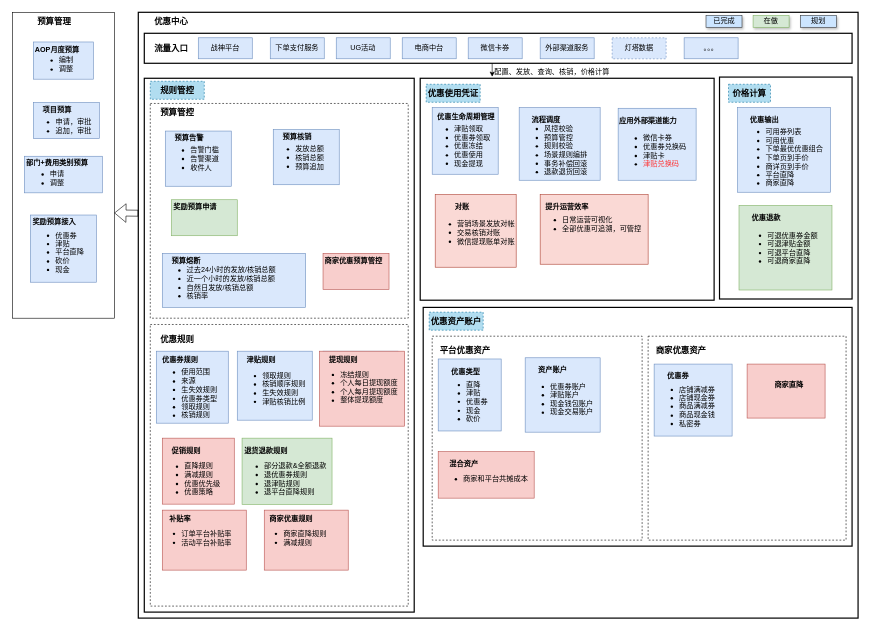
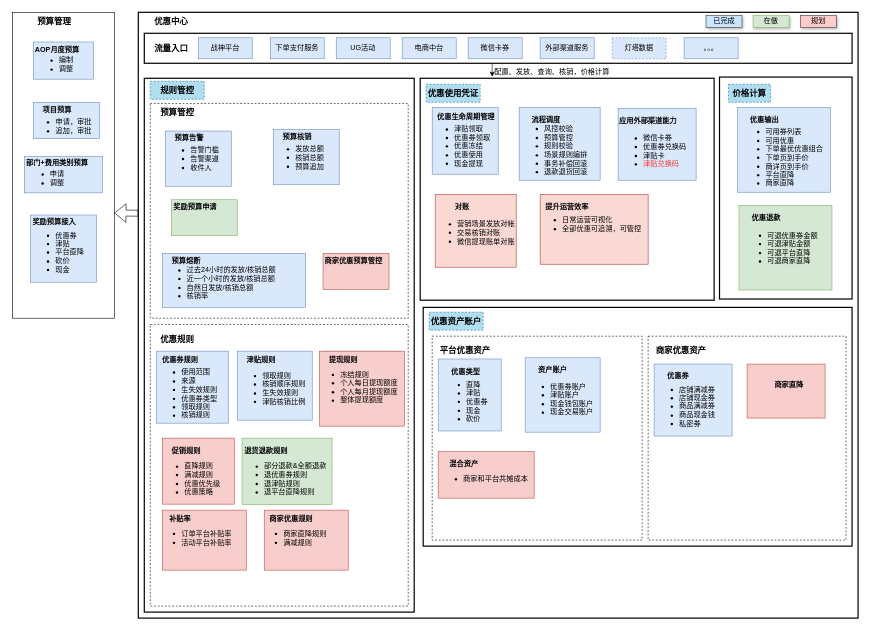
node "规划": fillcolor #cce5ff -> #ffcccc
